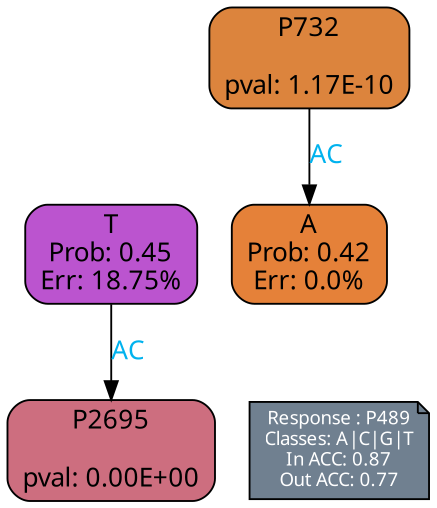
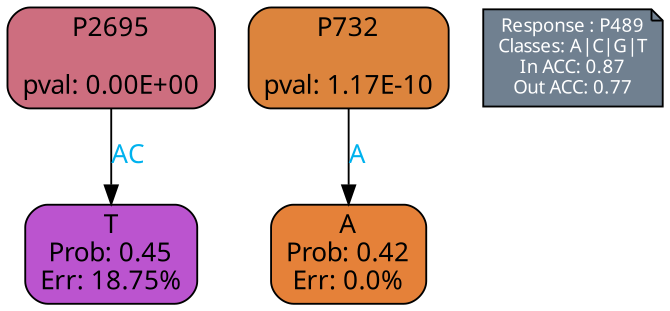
edge "P732 pval: 1.17E-10" -> "A Prob: 0.42 Err: 0.0%": label "AC" -> "A"
edge "T Prob: 0.45 Err: 18.75%" -> "P2695 pval: 0.00E+00": reversed
